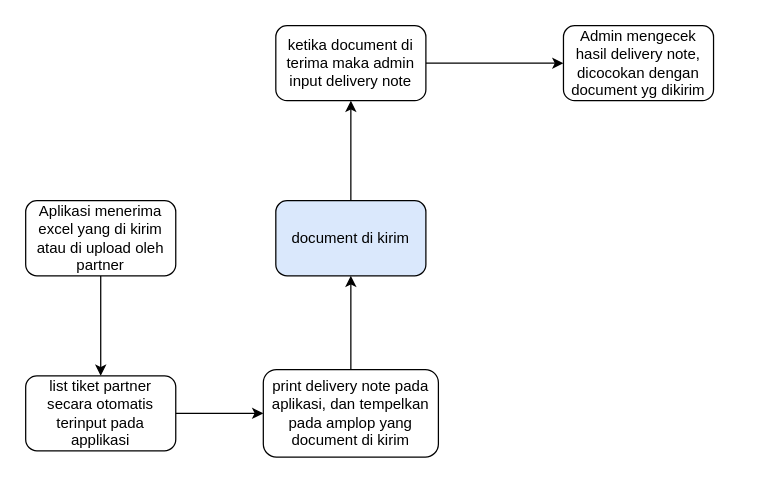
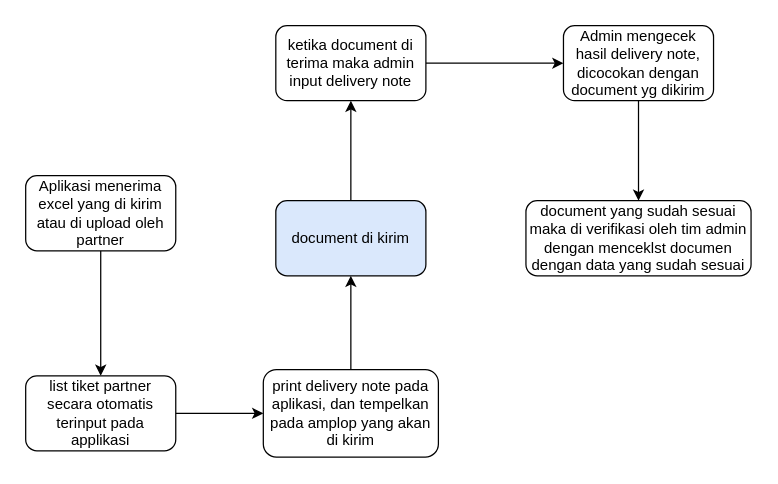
edge "Admin mengecek hasil delivery note, dicocokan dengan document yg dikirim" -> "document yang sudah sesuai maka di verifikasi oleh tim admin dengan menceklst documen dengan data yang sudah sesuai": added
node "Aplikasi menerima excel yang di kirim atau di upload oleh partner": moved (101, 238) -> (101, 213)
node "document yang sudah sesuai maka di verifikasi oleh tim admin dengan menceklst documen dengan data yang sudah sesuai": added
node "print delivery note pada aplikasi, dan tempelkan pada amplop yang document di kirim": label "print delivery note pada aplikasi, dan tempelkan pada amplop yang document di kirim" -> "print delivery note pada aplikasi, dan tempelkan pada amplop yang akan di kirim"
